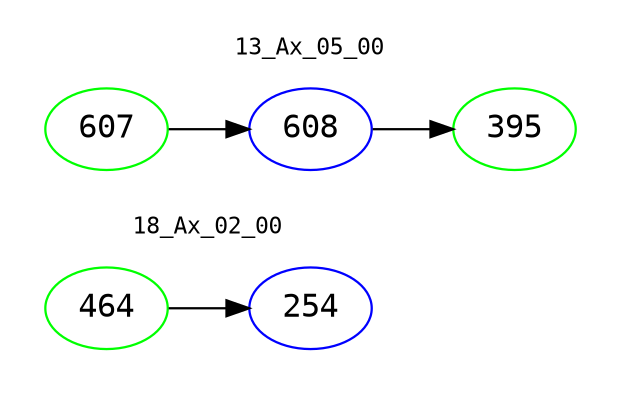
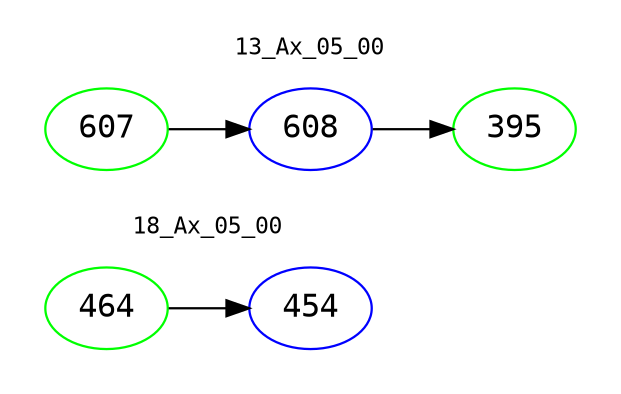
cluster "18_Ax_02_00": label "18_Ax_02_00" -> "18_Ax_05_00"
node "254": label "254" -> "454"
